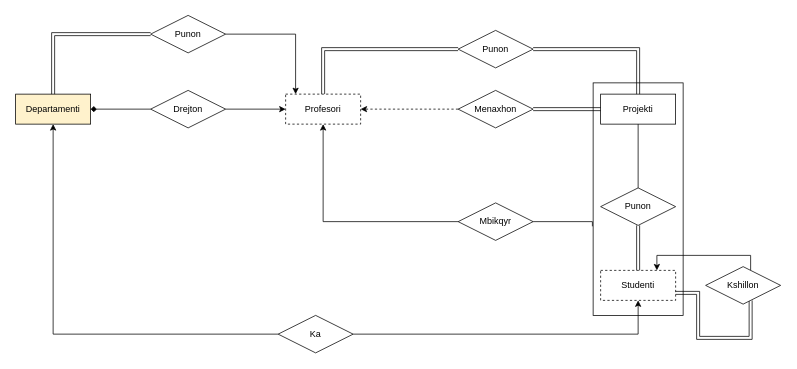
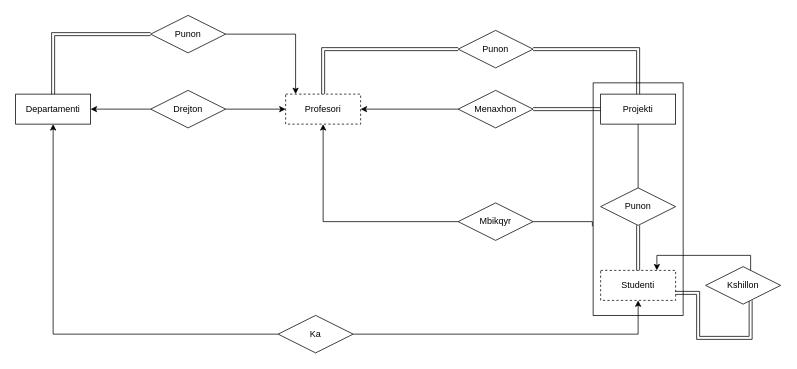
node "Departamenti": fillcolor #fff2cc -> #ffffff
edge "Drejton" -> "Departamenti": arrowhead diamond -> classic
edge "Menaxhon" -> "Profesori": style dashed -> solid
